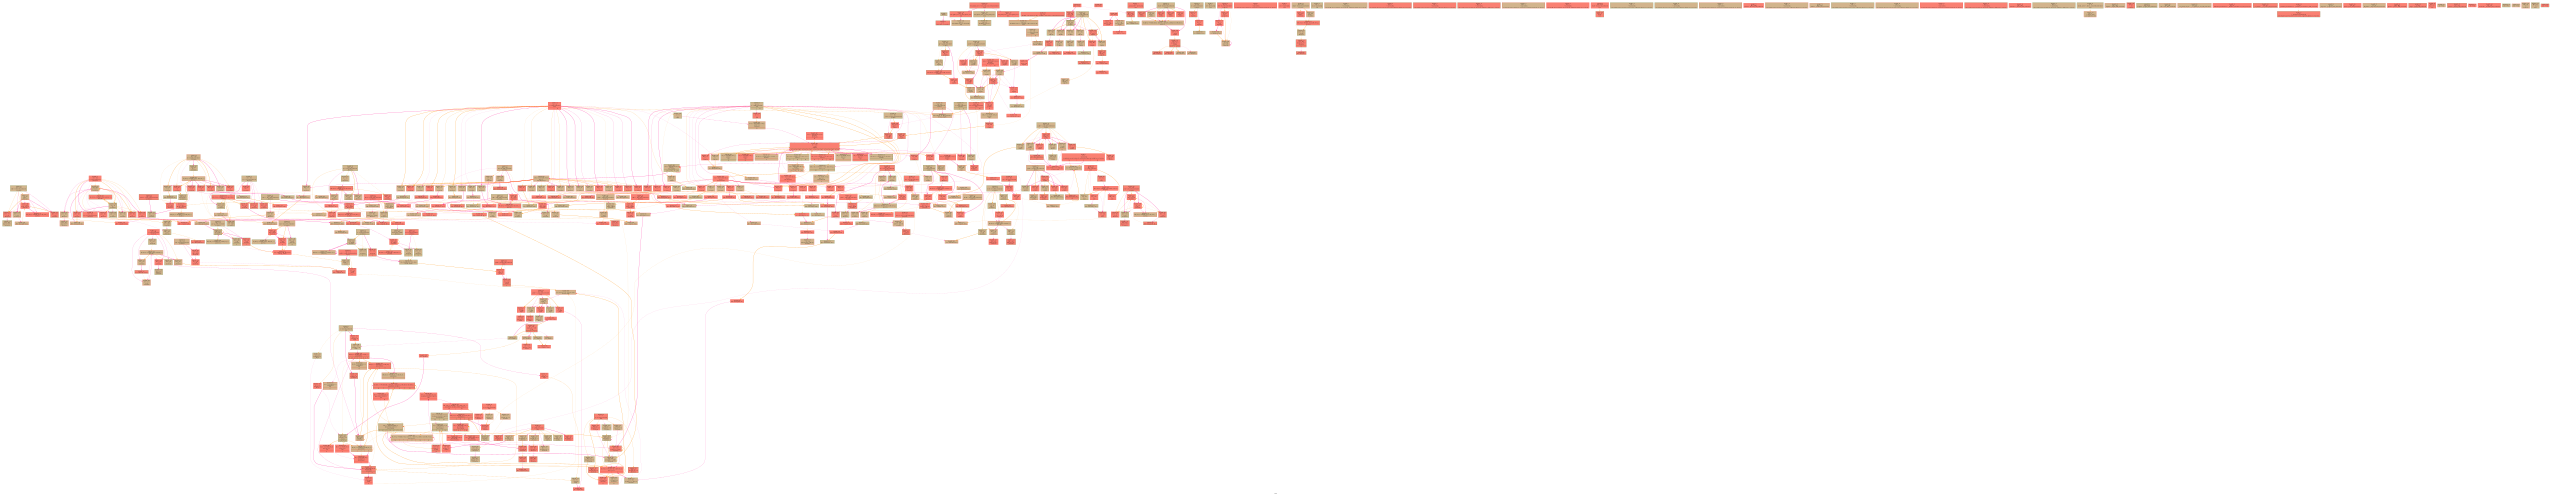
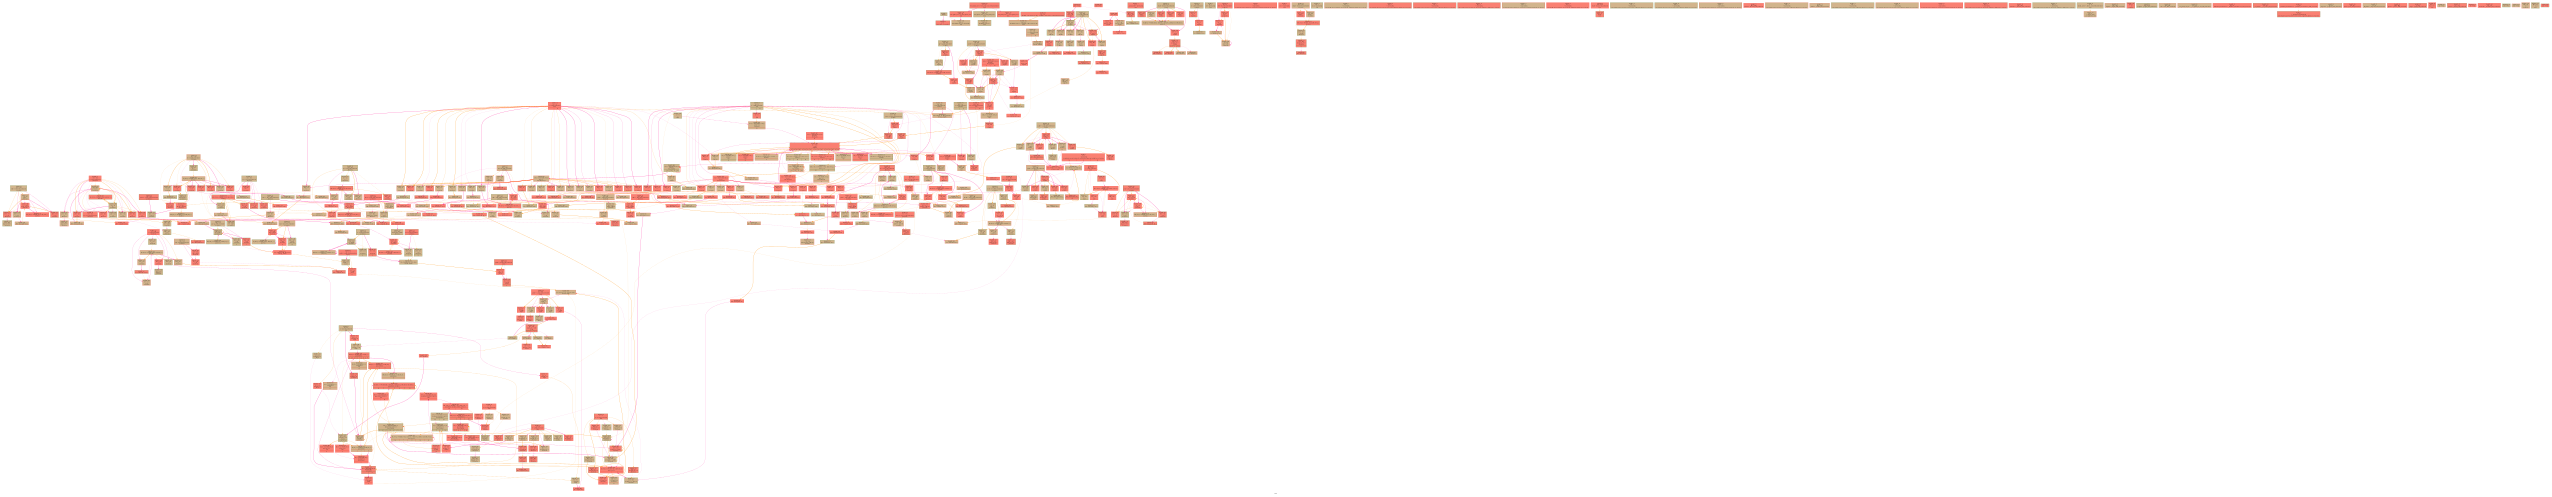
edge "NodeID: 396" -> "NodeID: 629": now "NodeID: 396" -> "NodeID: 142"
